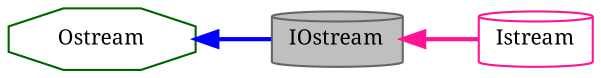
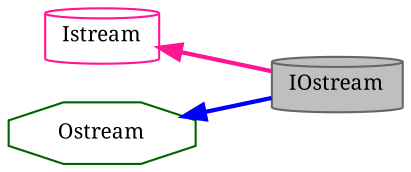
edge "Istream" -> "IOstream": reversed
